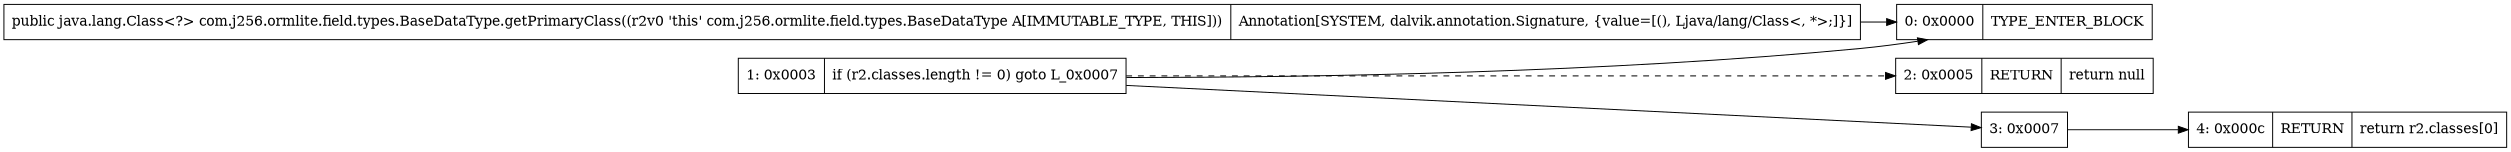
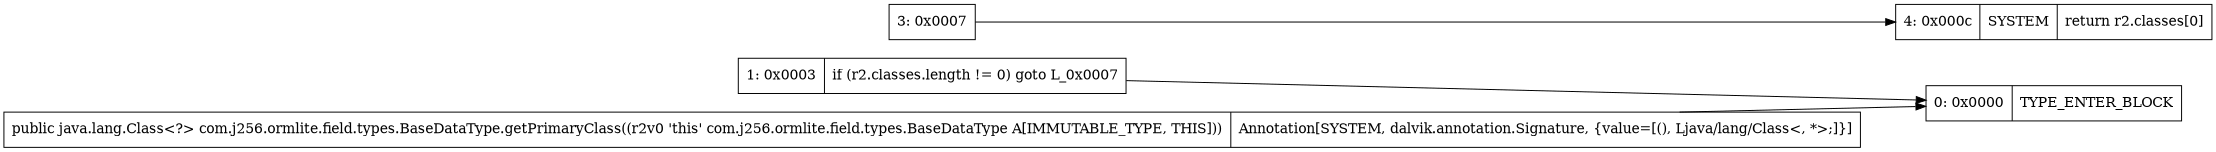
node "2: 0x0005": removed
edge "1: 0x0003" -> "3: 0x0007": removed
node "4: 0x000c": text "RETURN" -> "SYSTEM"
